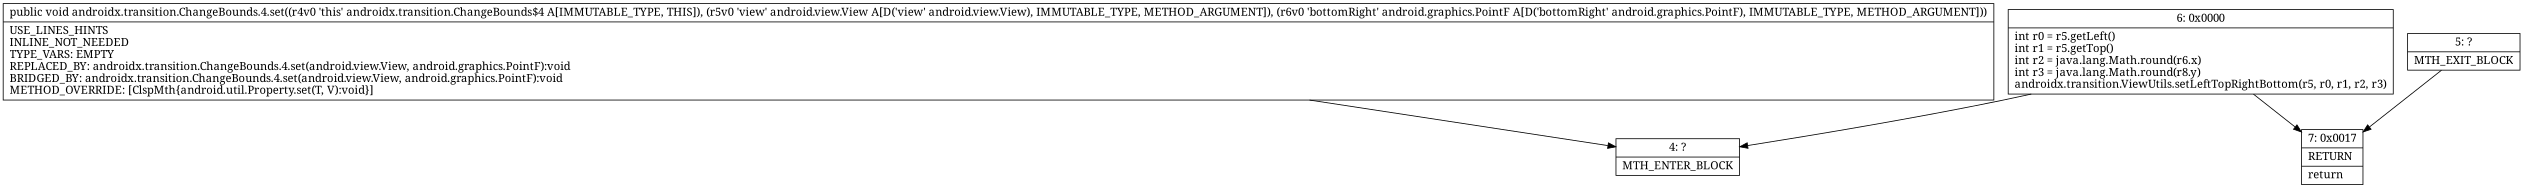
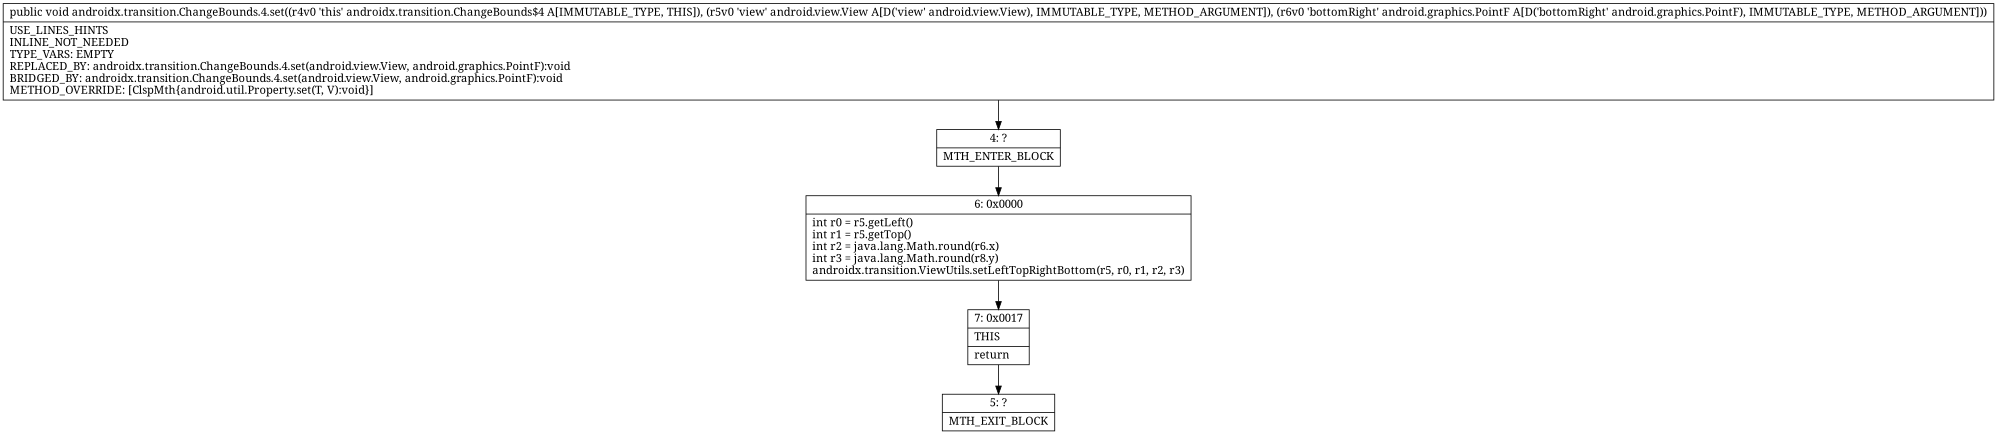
edge "5: ?" -> "7: 0x0017": reversed
edge "6: 0x0000" -> "4: ?": reversed
node "7: 0x0017": text "RETURN" -> "THIS"
